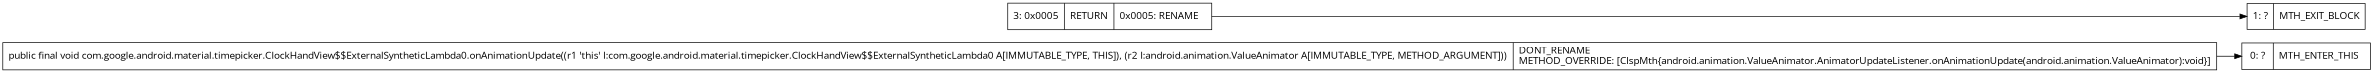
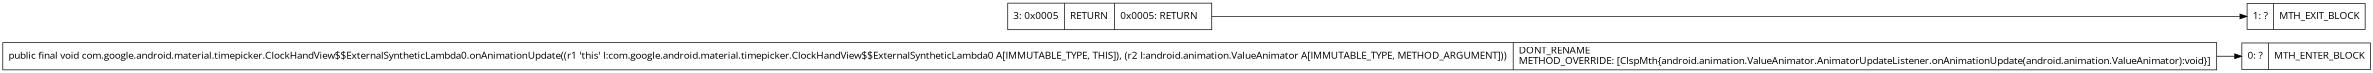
node "3: 0x0005": text "0x0005: RENAME" -> "0x0005: RETURN"
node "0: ?": text "MTH_ENTER_THIS" -> "MTH_ENTER_BLOCK"
